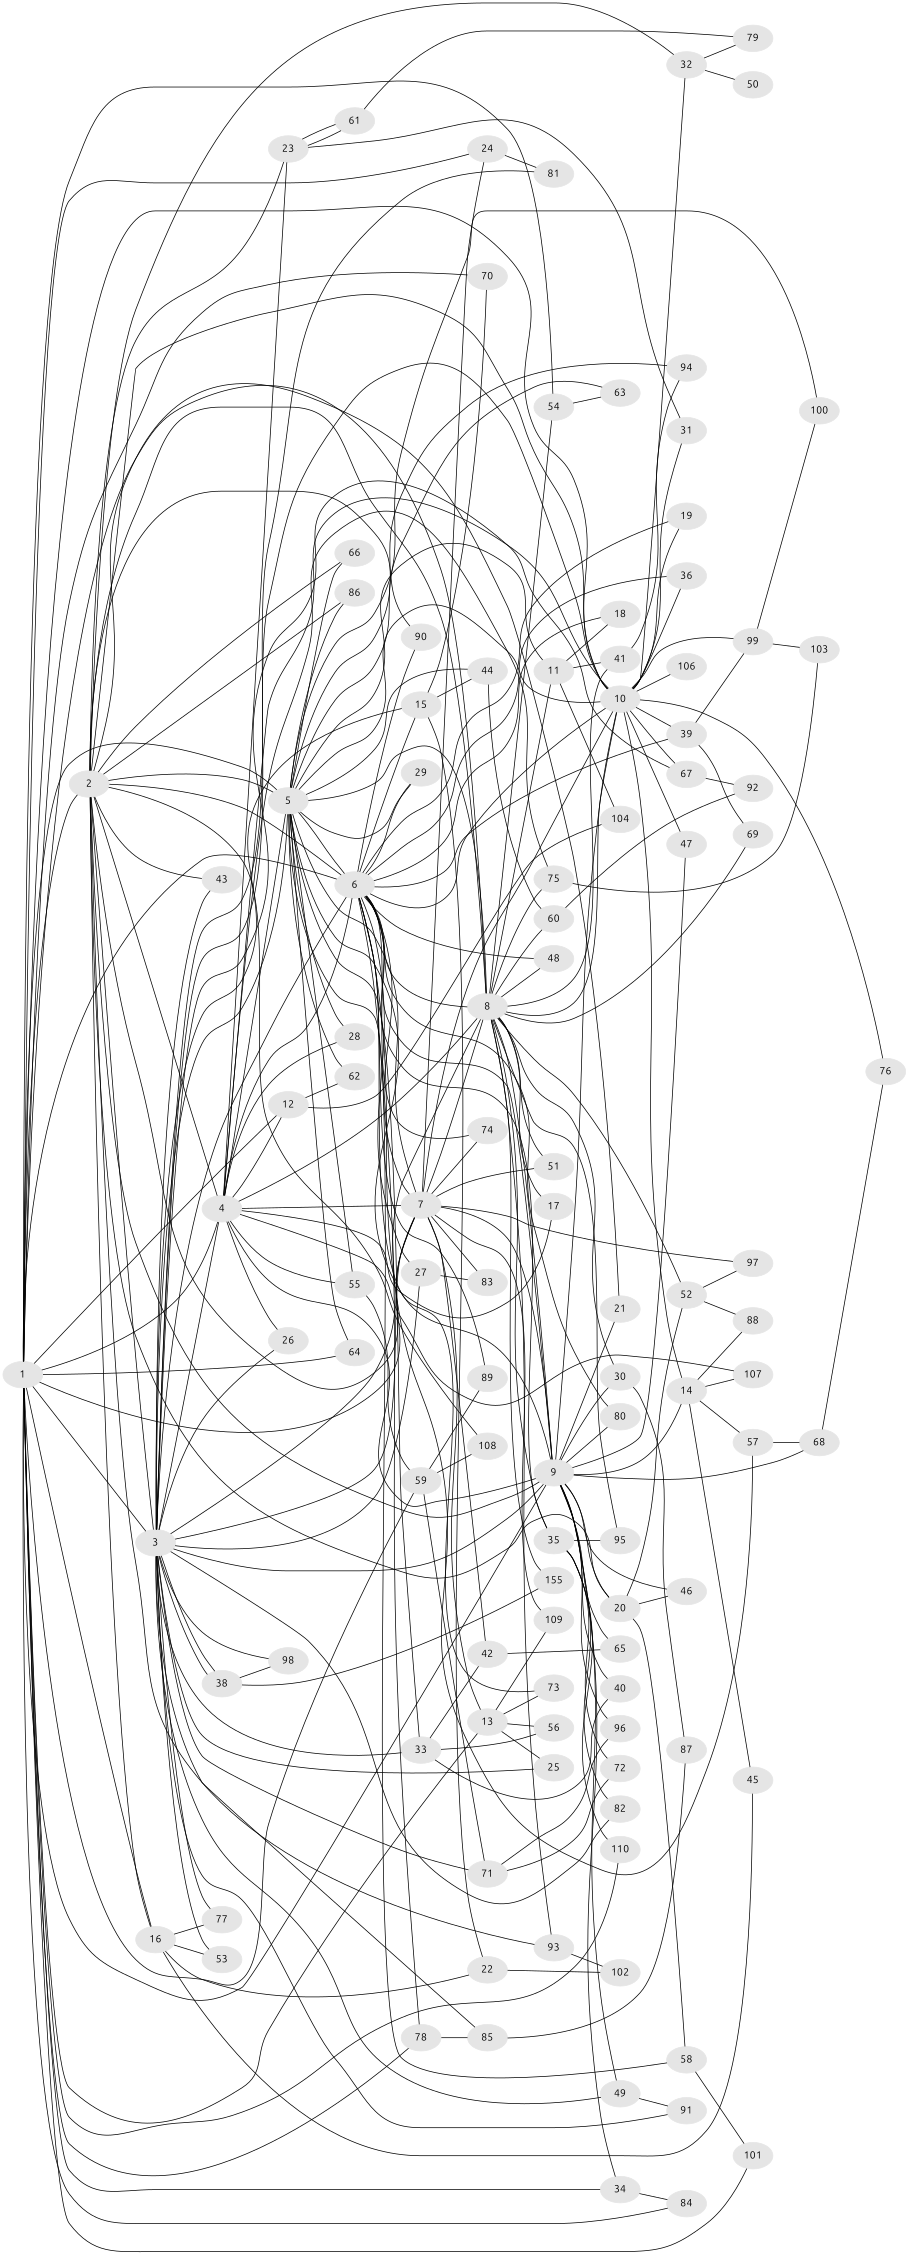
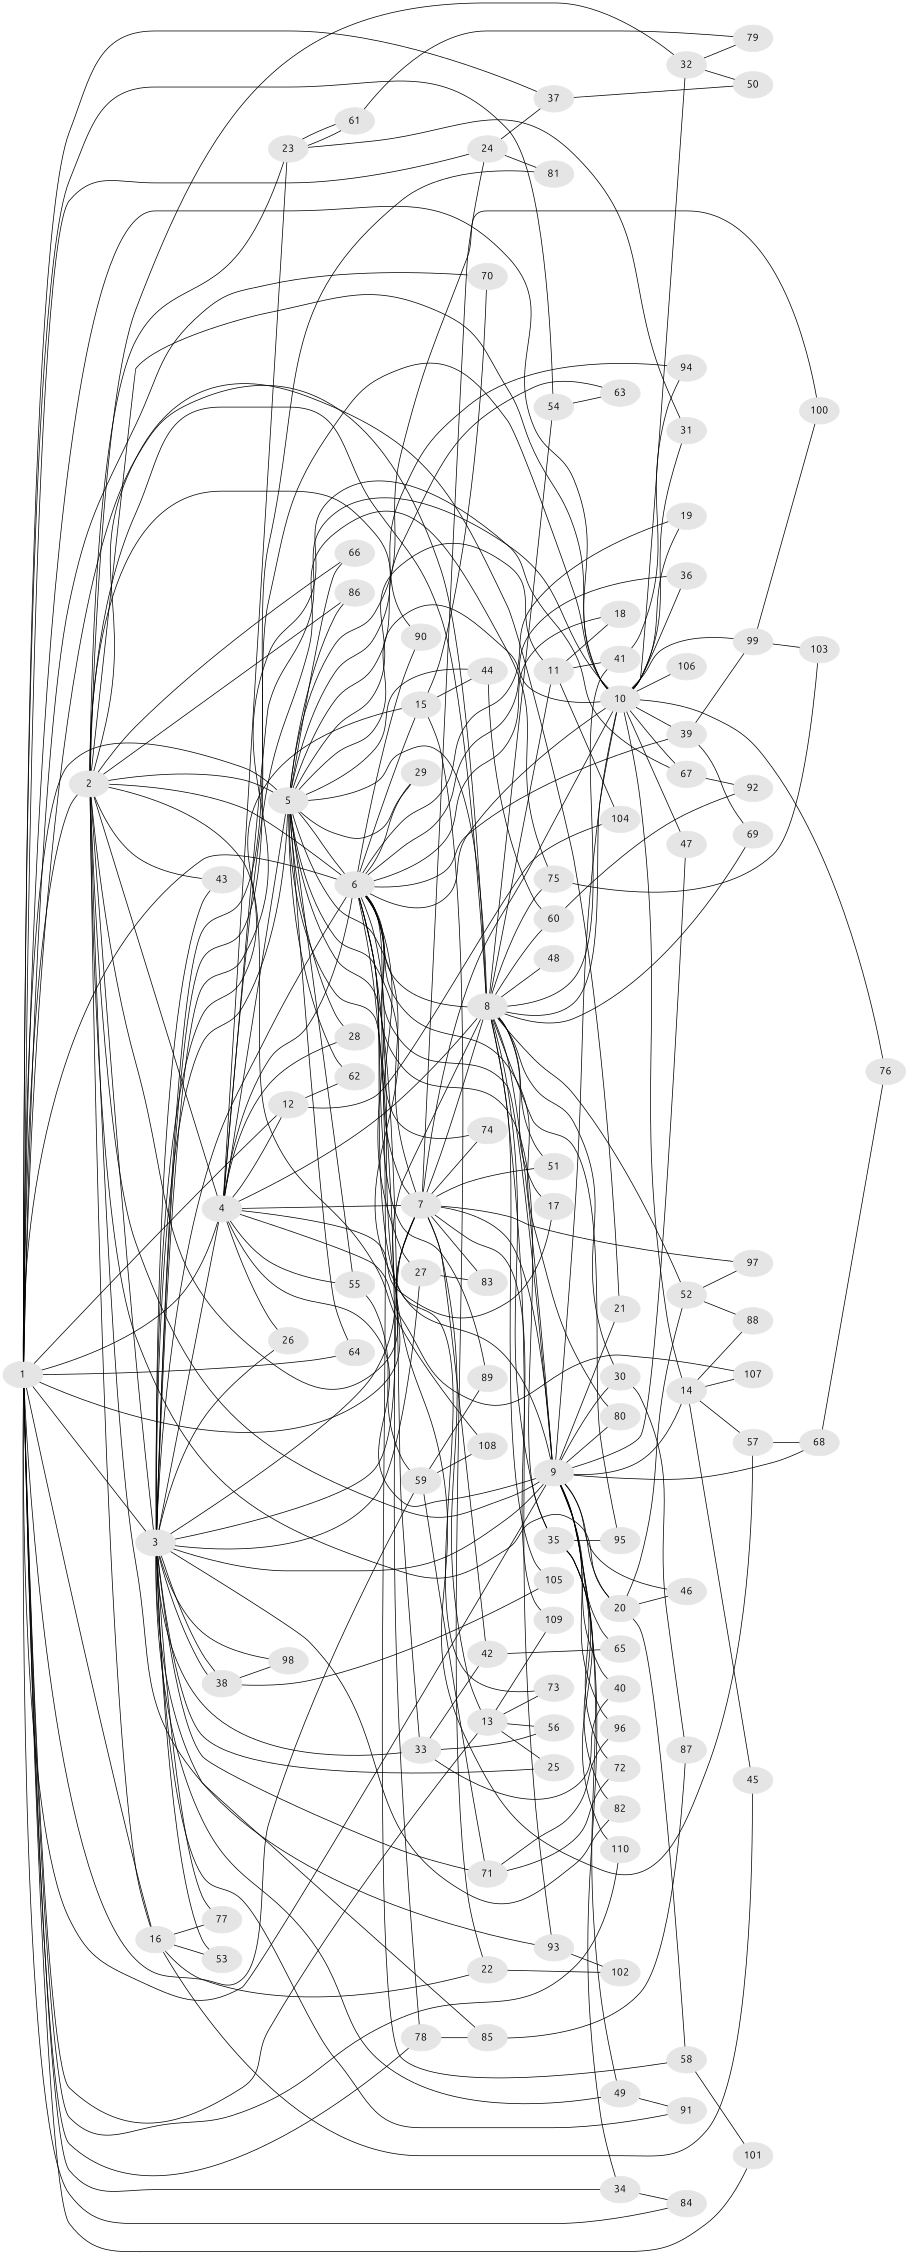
node "37": added
edge "6" -- "48": removed
node "155": label "155" -> "105"
